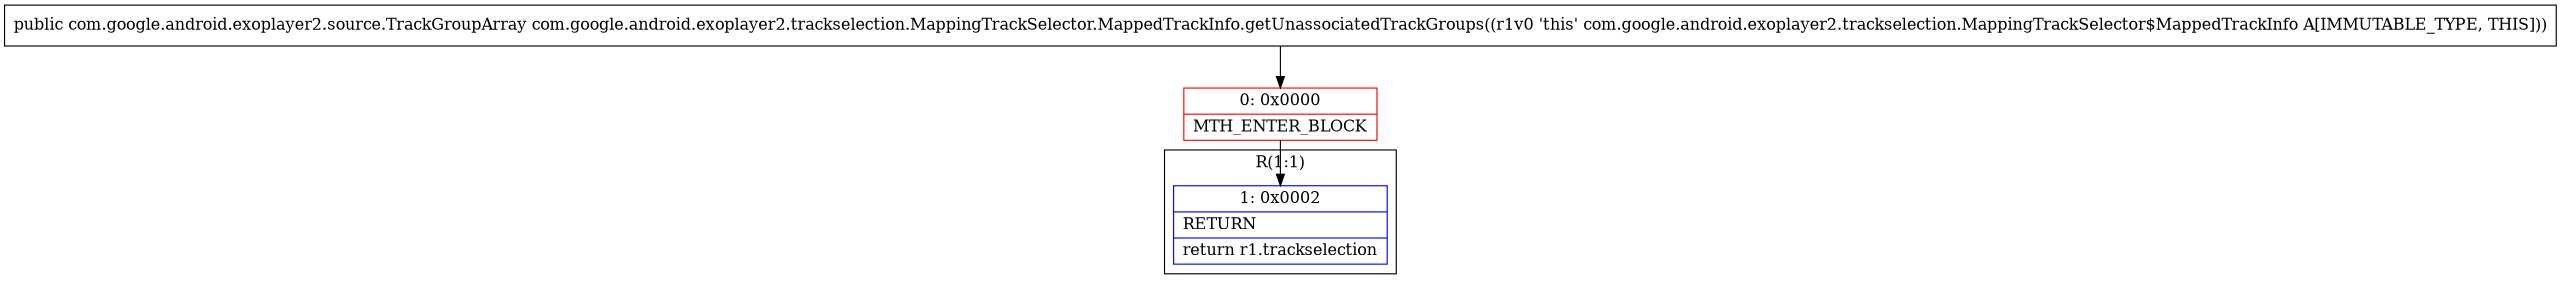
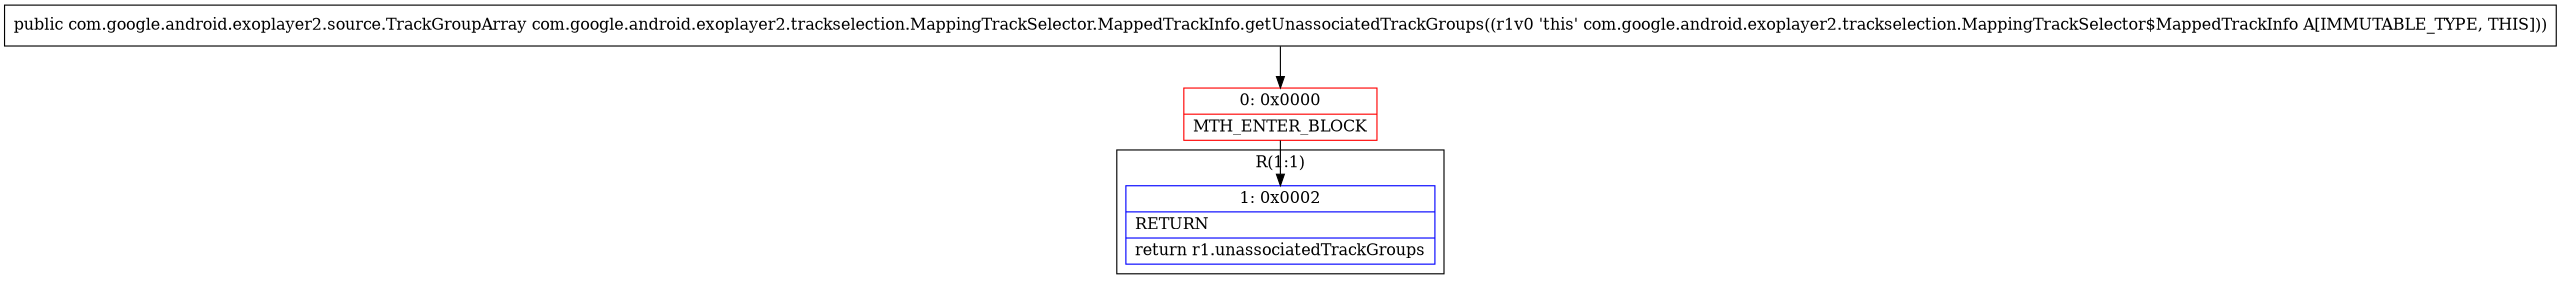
node "1: 0x0002": text "return r1.trackselection" -> "return r1.unassociatedTrackGroups"
